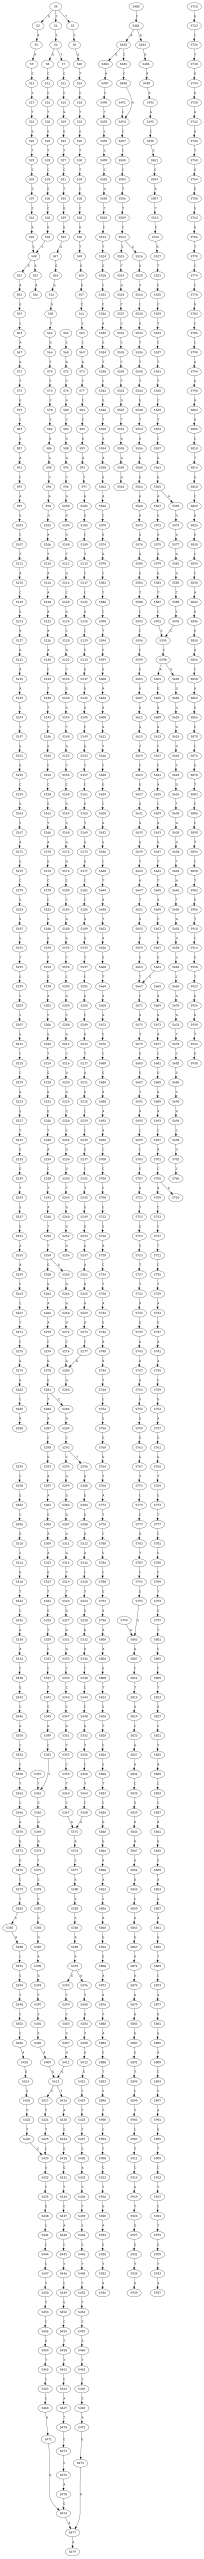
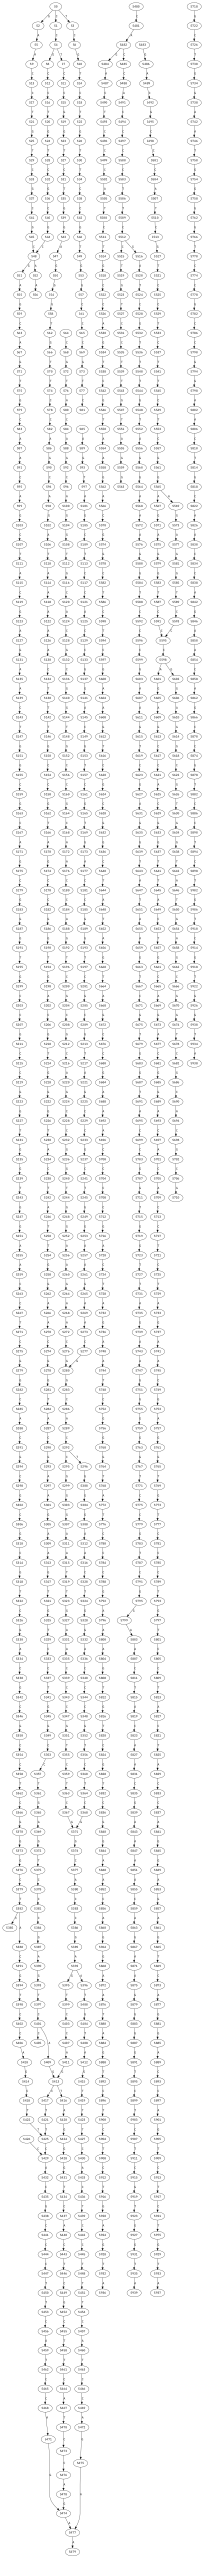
edge "S481" -> "S483": removed, label "G"
edge "S488" -> "S494": now "S488" -> "S491"
edge "S81" -> "S85": removed, label "C"
edge "S661" -> "S667": now "S661" -> "S665"
edge "S705" -> "S710": now "S706" -> "S710"
edge "S254" -> "S260": now "S256" -> "S260"
edge "S281" -> "S286": now "S283" -> "S286"
node "S291": added
edge "S795" -> "S803": now "S795" -> "S799"
edge "S353" -> "S361": now "S353" -> "S357"
edge "S385" -> "S388": now "S382" -> "S388"
edge "S405" -> "S409": now "S401" -> "S409"
edge "S422" -> "S426": now "S422" -> "S425"
